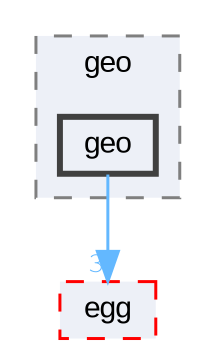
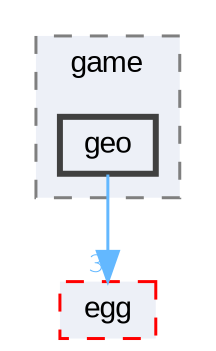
cluster "geo": label "geo" -> "game"
